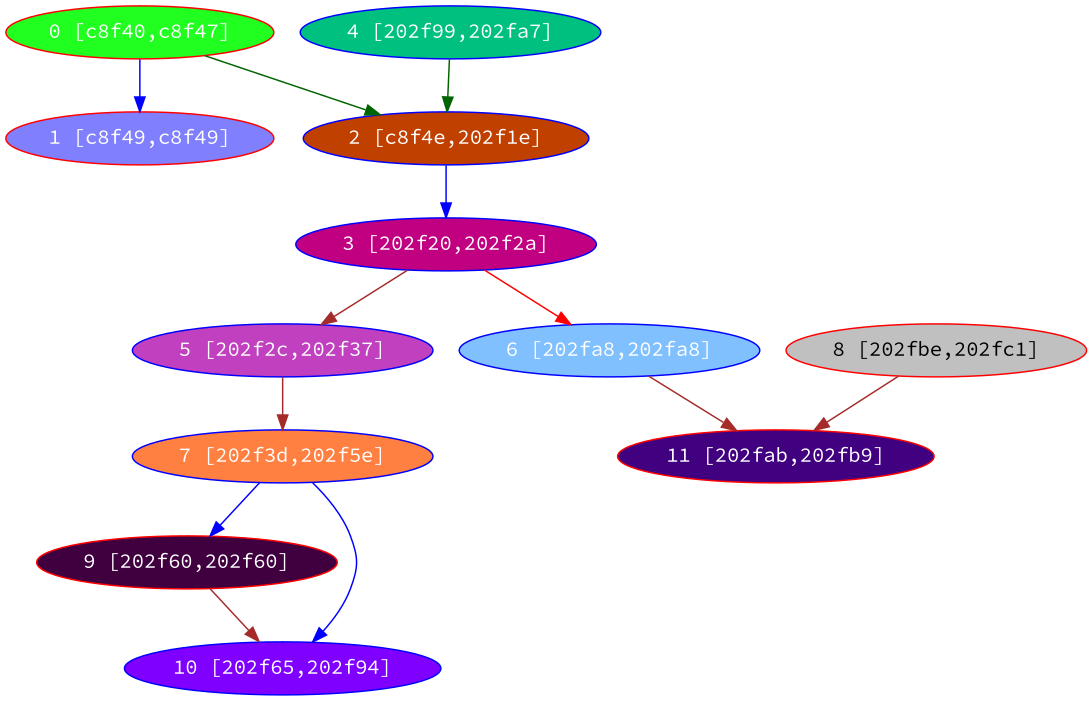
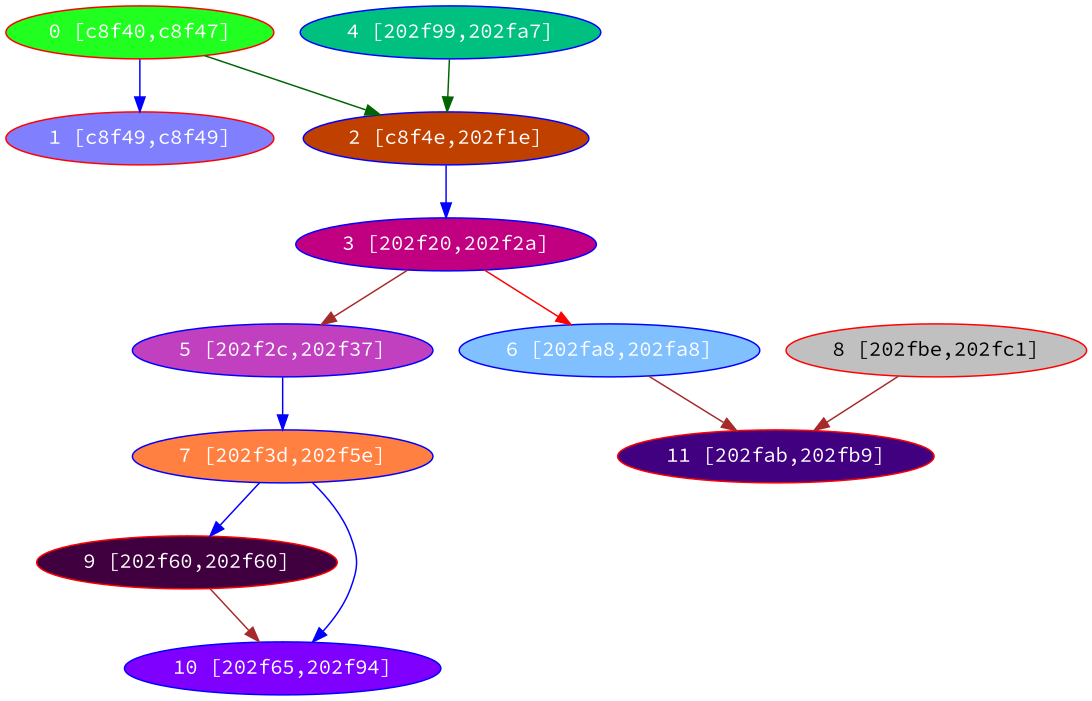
edge "5 [202f2c,202f37]" -> "7 [202f3d,202f5e]": color brown -> blue
